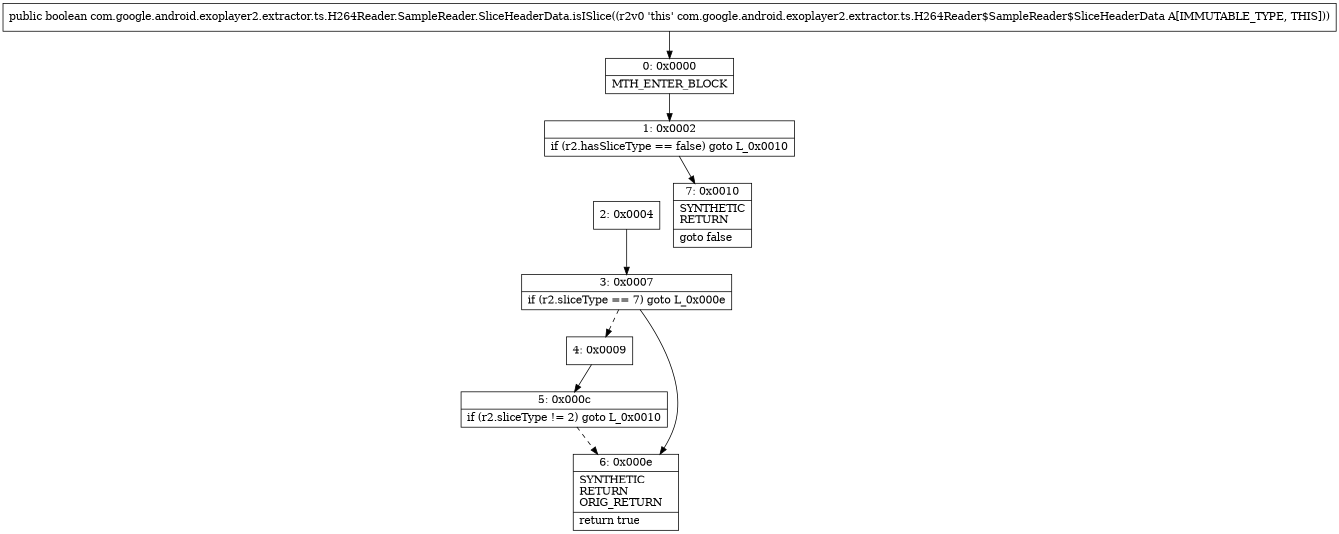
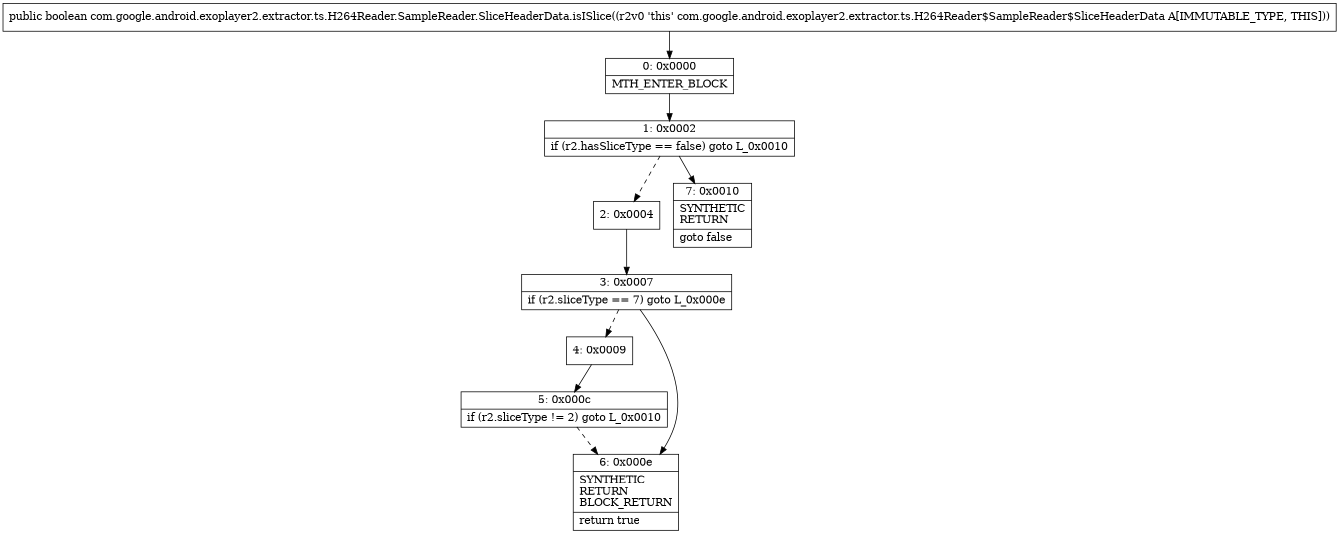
edge "1: 0x0002" -> "2: 0x0004": added
node "6: 0x000e": text "ORIG_RETURN" -> "BLOCK_RETURN"
